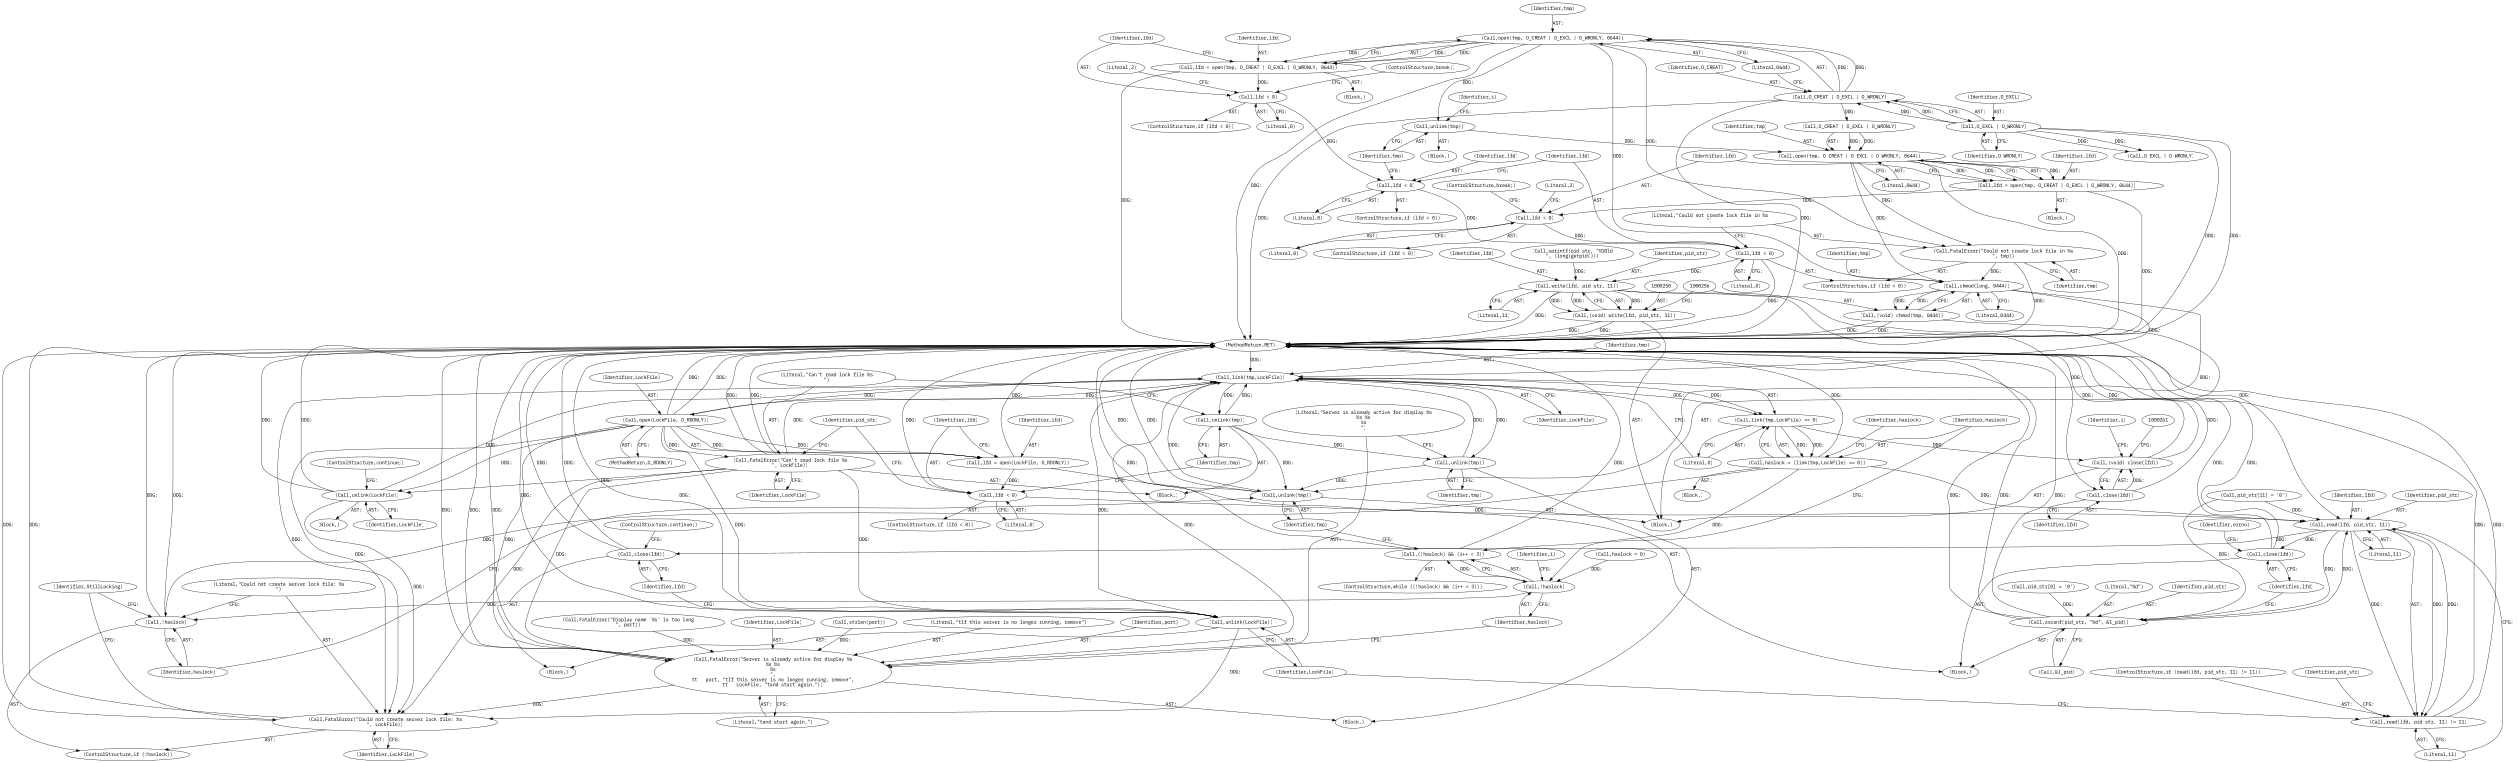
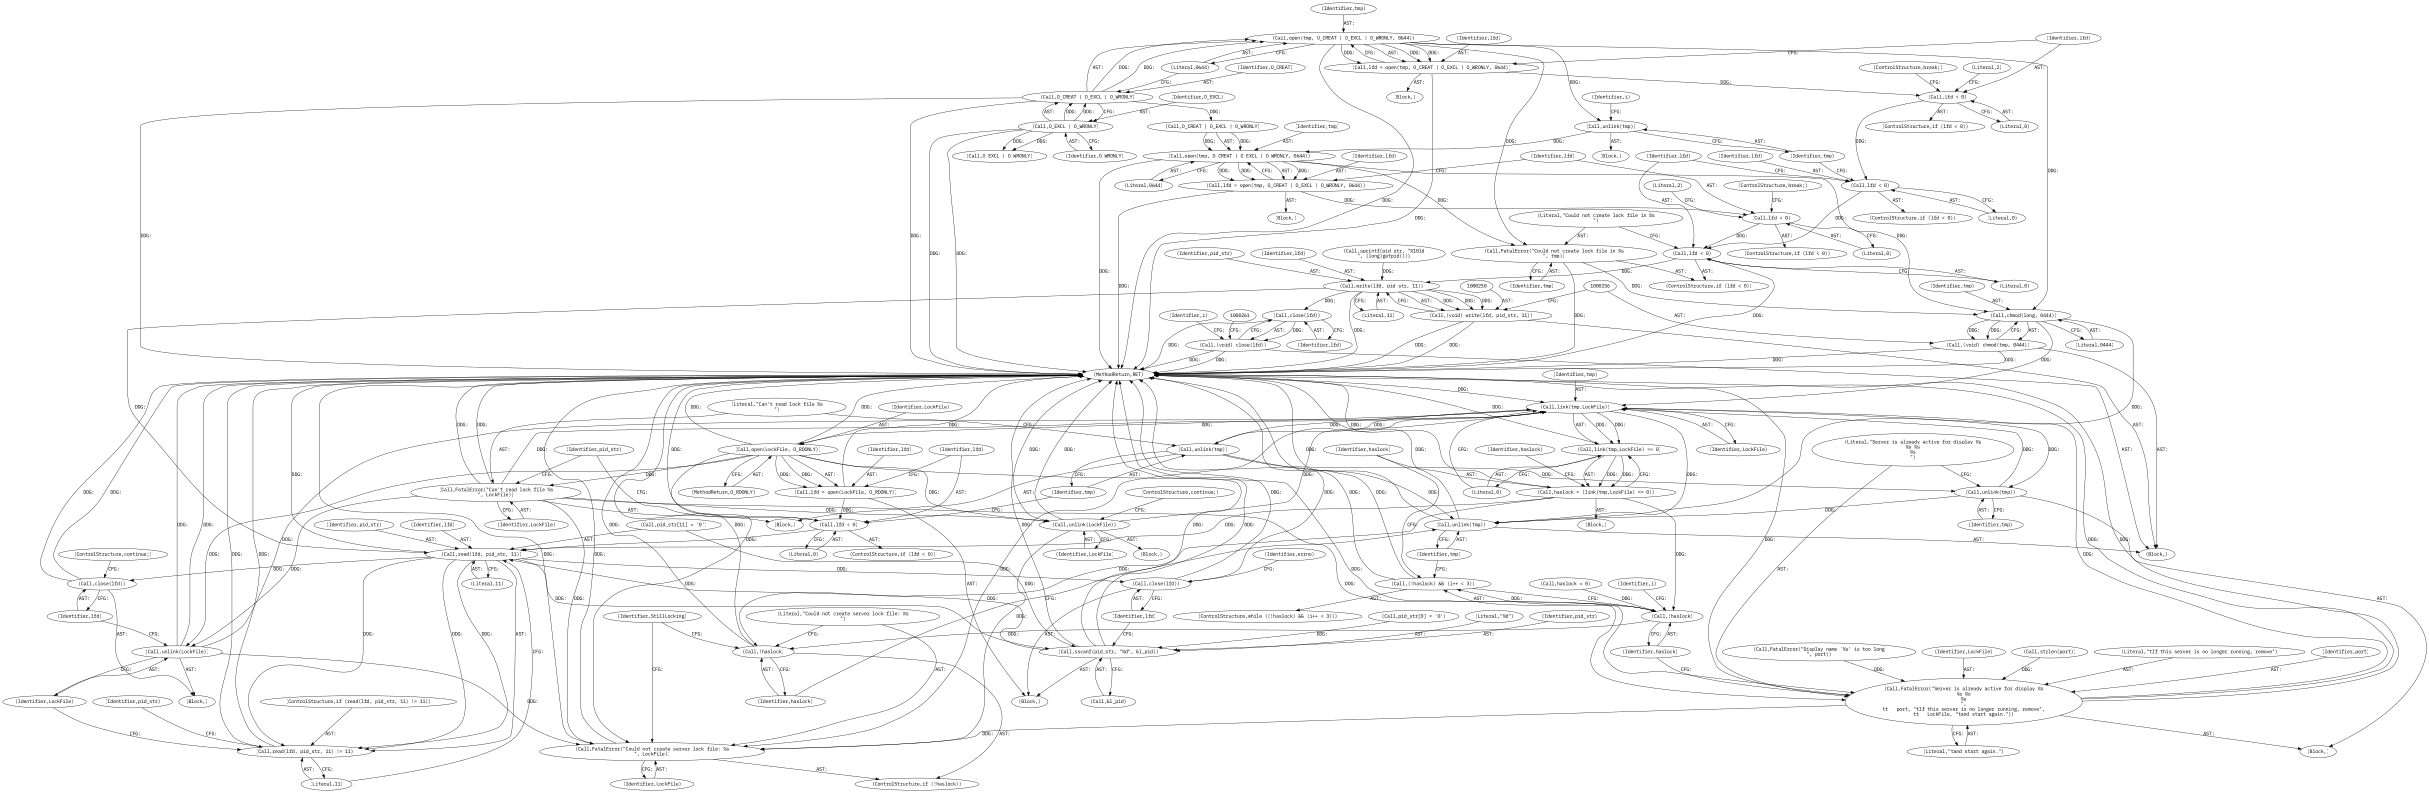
edge "(Call,open(LockFile, O_RDONLY))" -> "(Call,link(tmp,LockFile))": removed, label "DDG:"
edge "(Call,read(lfd, pid_str, 11))" -> "(MethodReturn,RET)": added, label "DDG:"
edge "(Call,link(tmp,LockFile) == 0)" -> "(Call,(void) close(lfd))": now "(Call,link(tmp,LockFile) == 0)" -> "(MethodReturn,RET)"
edge "(Call,pid_str[11] = '0')" -> "(Call,read(lfd, pid_str, 11))": label "DDG: " -> "AST: "
